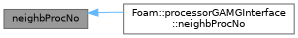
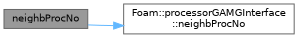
edge "Foam::processorGAMGInterface ::neighbProcNo" -> "neighbProcNo": reversed
